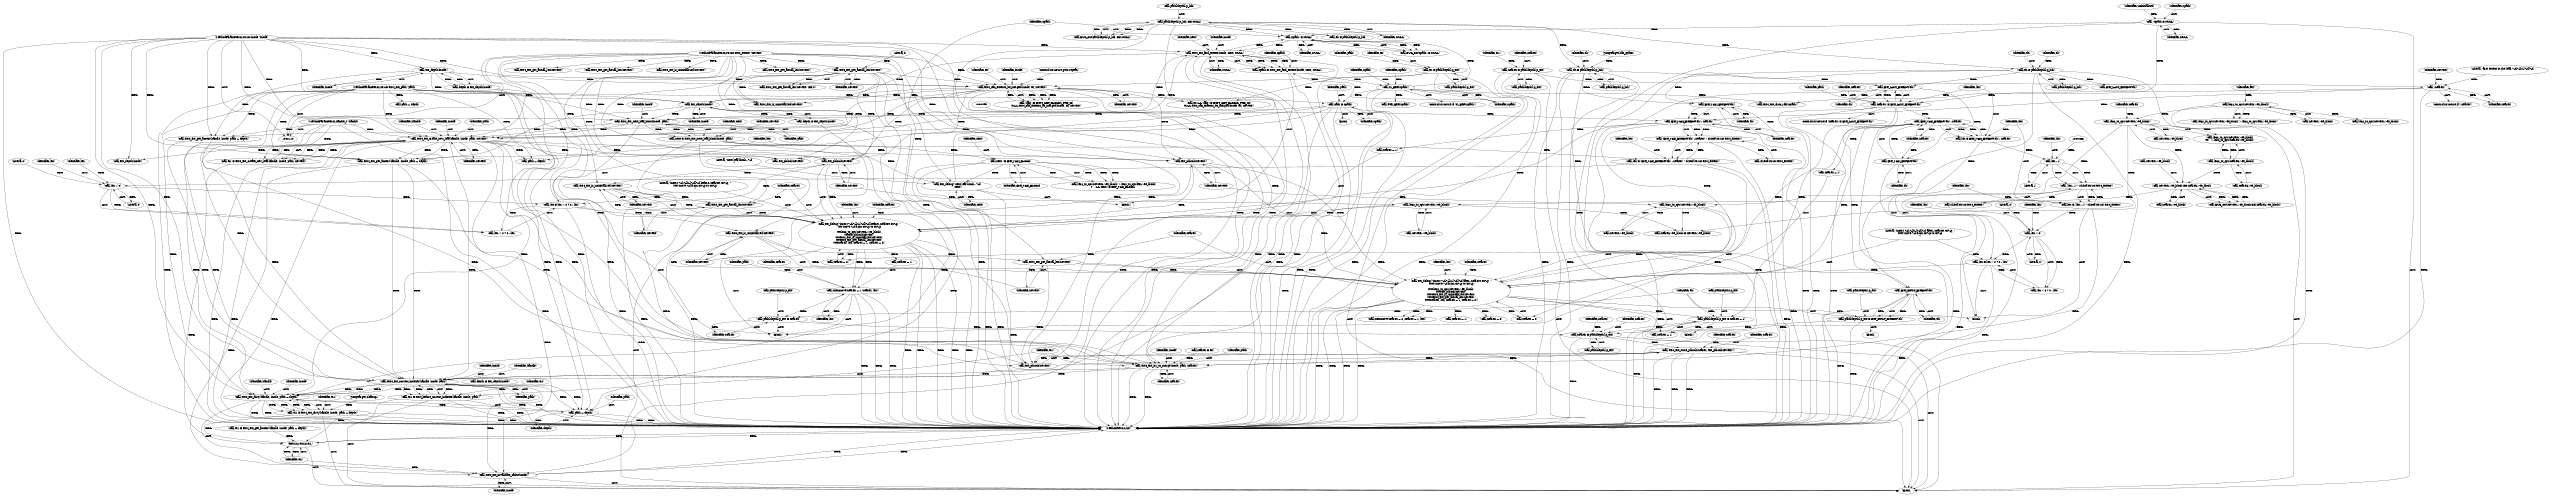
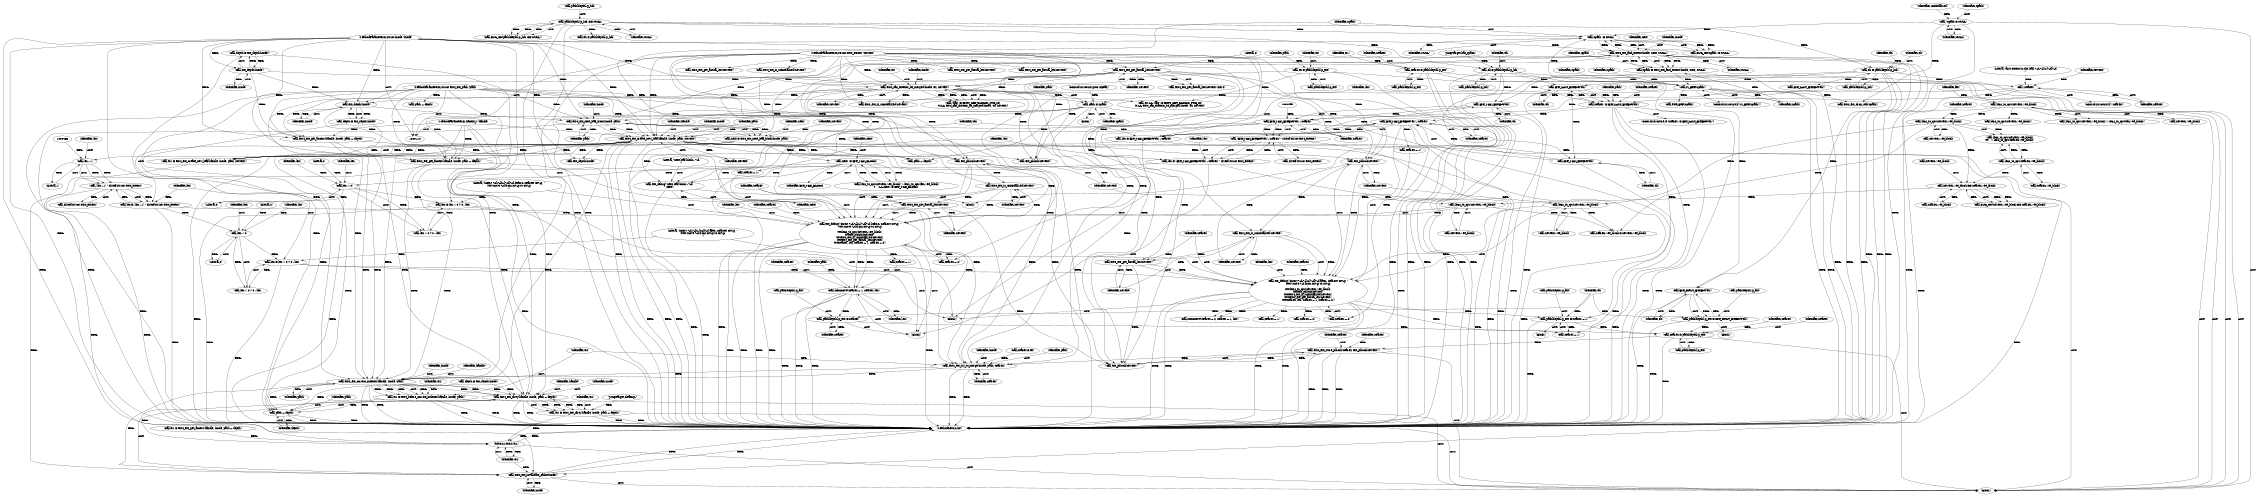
edge "(ControlStructure,goto repeat;)" -> "(Call,ext4_can_extents_be_merged(inode, ex, newext))": now "(ControlStructure,goto repeat;)" -> "(Call,path = npath)"
edge "(Call,len = EXT_MAX_EXTENT(eh) - nearex)" -> "(MethodReturn,int)": added, label "DDG:"
edge "(Call,len = (len - 1) * sizeof(struct ext4_extent))" -> "(Call,ext4_ext_try_to_merge(inode, path, nearex))": now "(Call,len = (len - 1) * sizeof(struct ext4_extent))" -> "(MethodReturn,int)"
